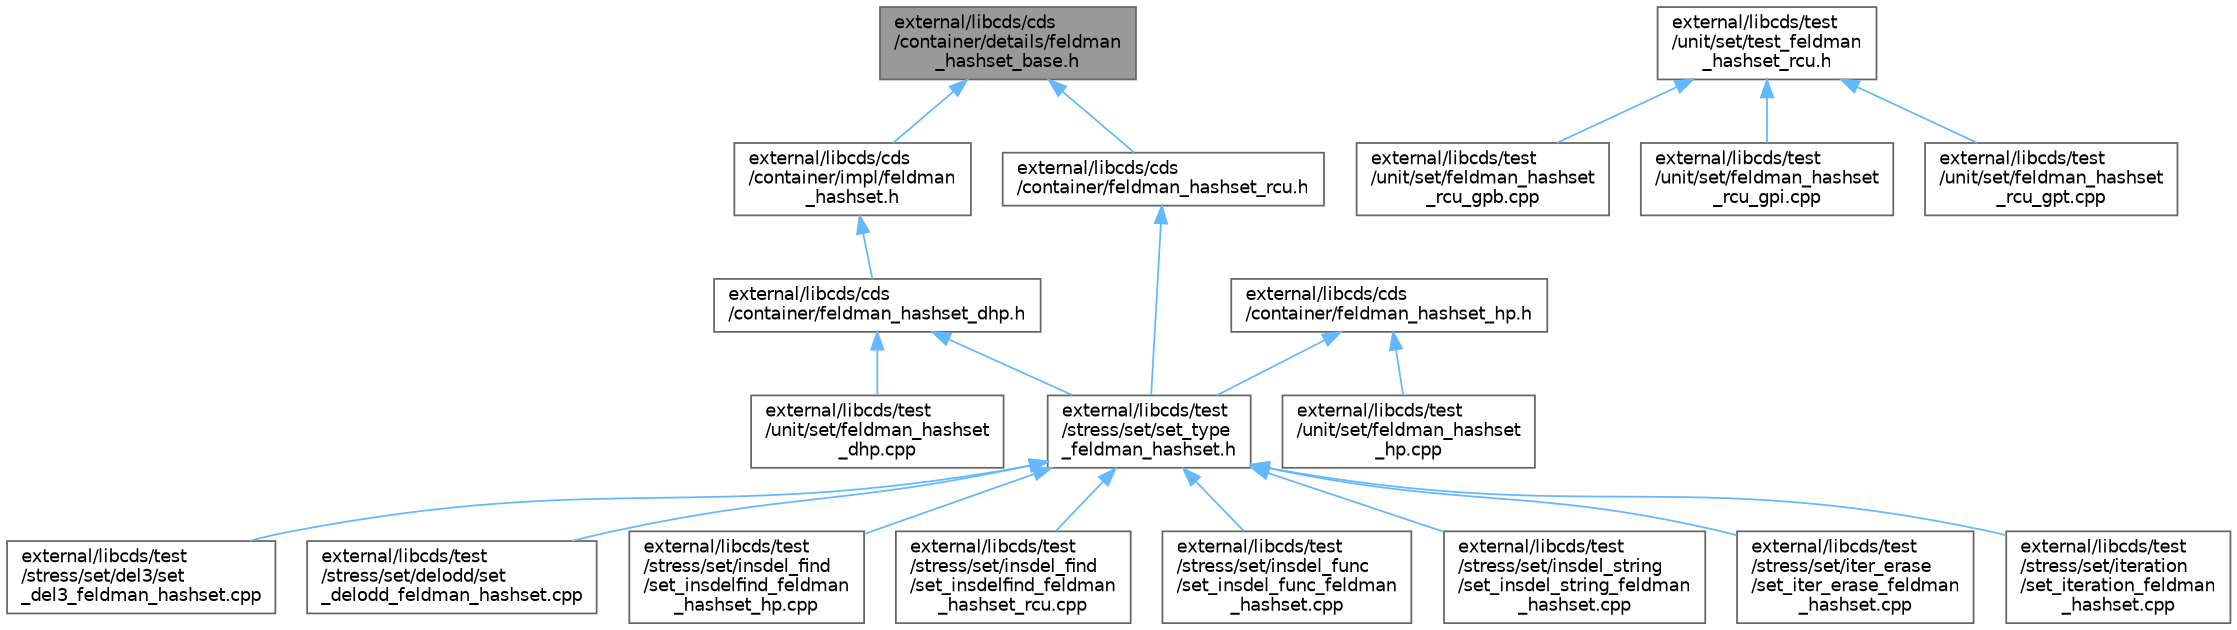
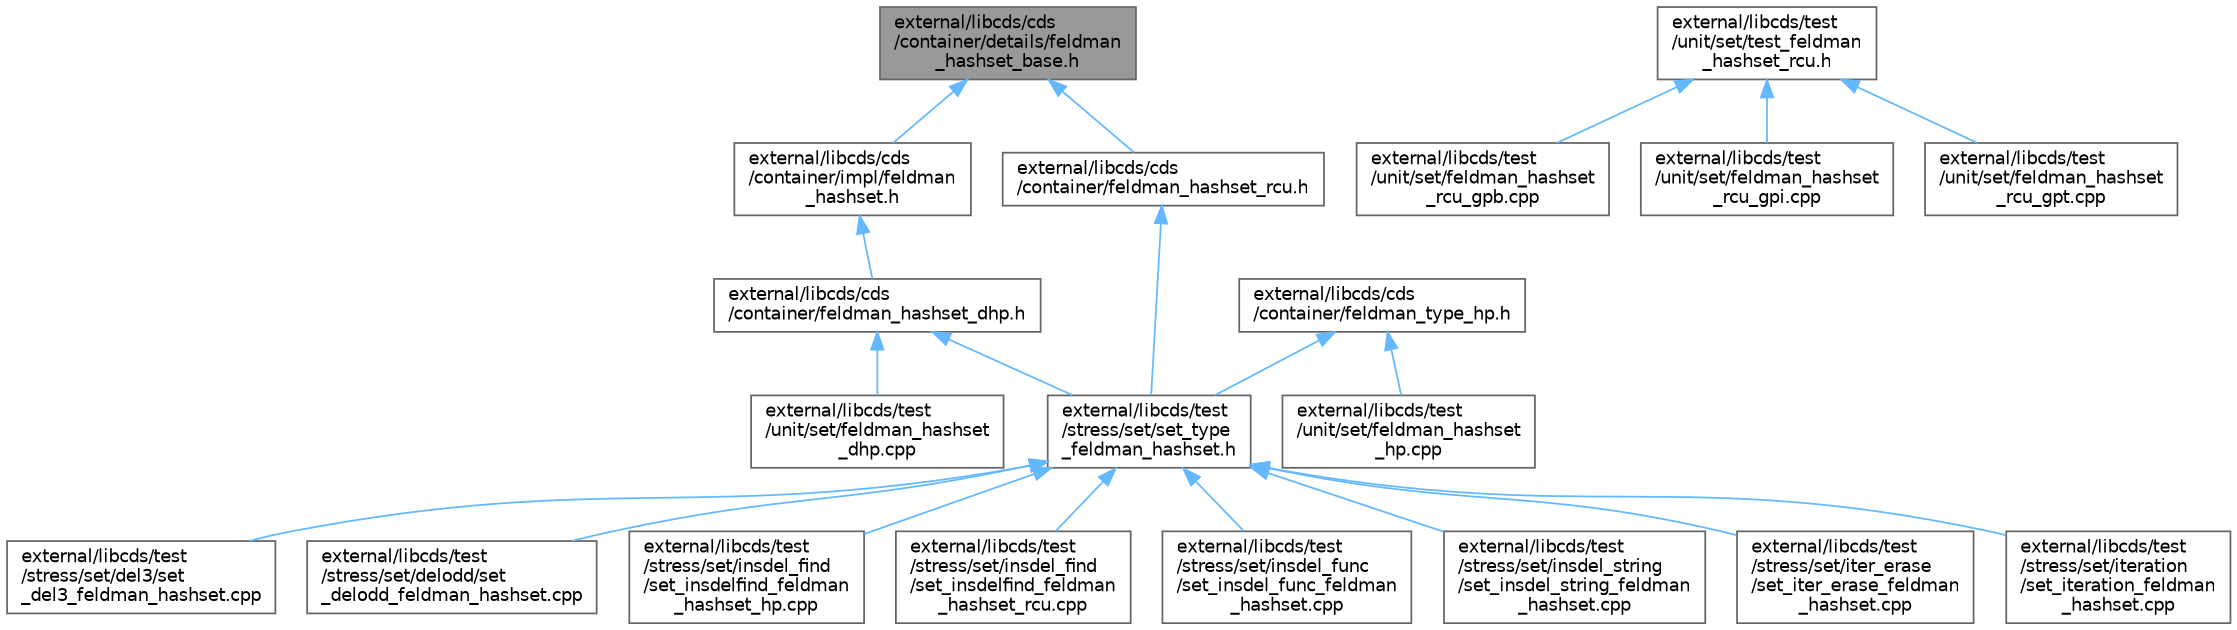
node "external/libcds/cds /container/feldman_hashset_hp.h": label "external/libcds/cds /container/feldman_hashset_hp.h" -> "external/libcds/cds /container/feldman_type_hp.h"
